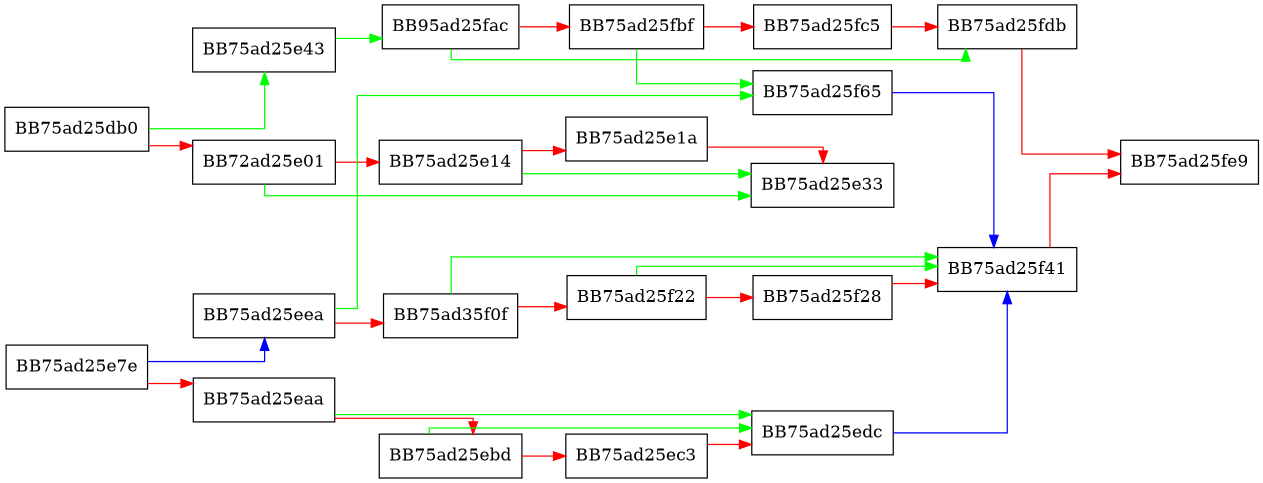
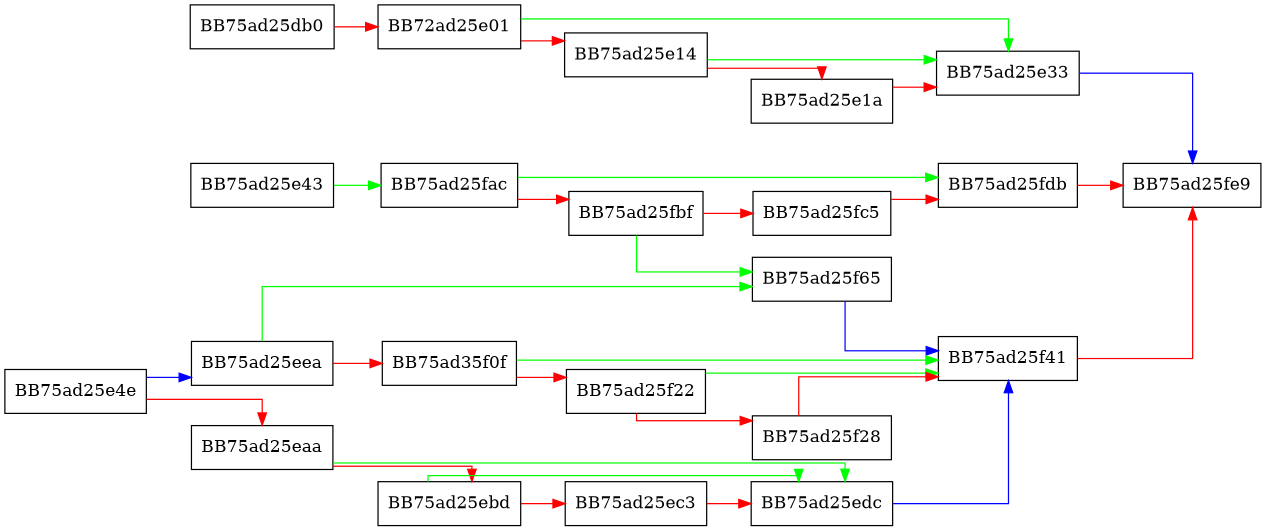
node "BB95ad25fac": label "BB95ad25fac" -> "BB75ad25fac"
edge "BB75ad25e33" -> "BB75ad25fe9": added
edge "BB75ad25db0" -> "BB75ad25e43": removed
node "BB75ad25e7e": label "BB75ad25e7e" -> "BB75ad25e4e"
